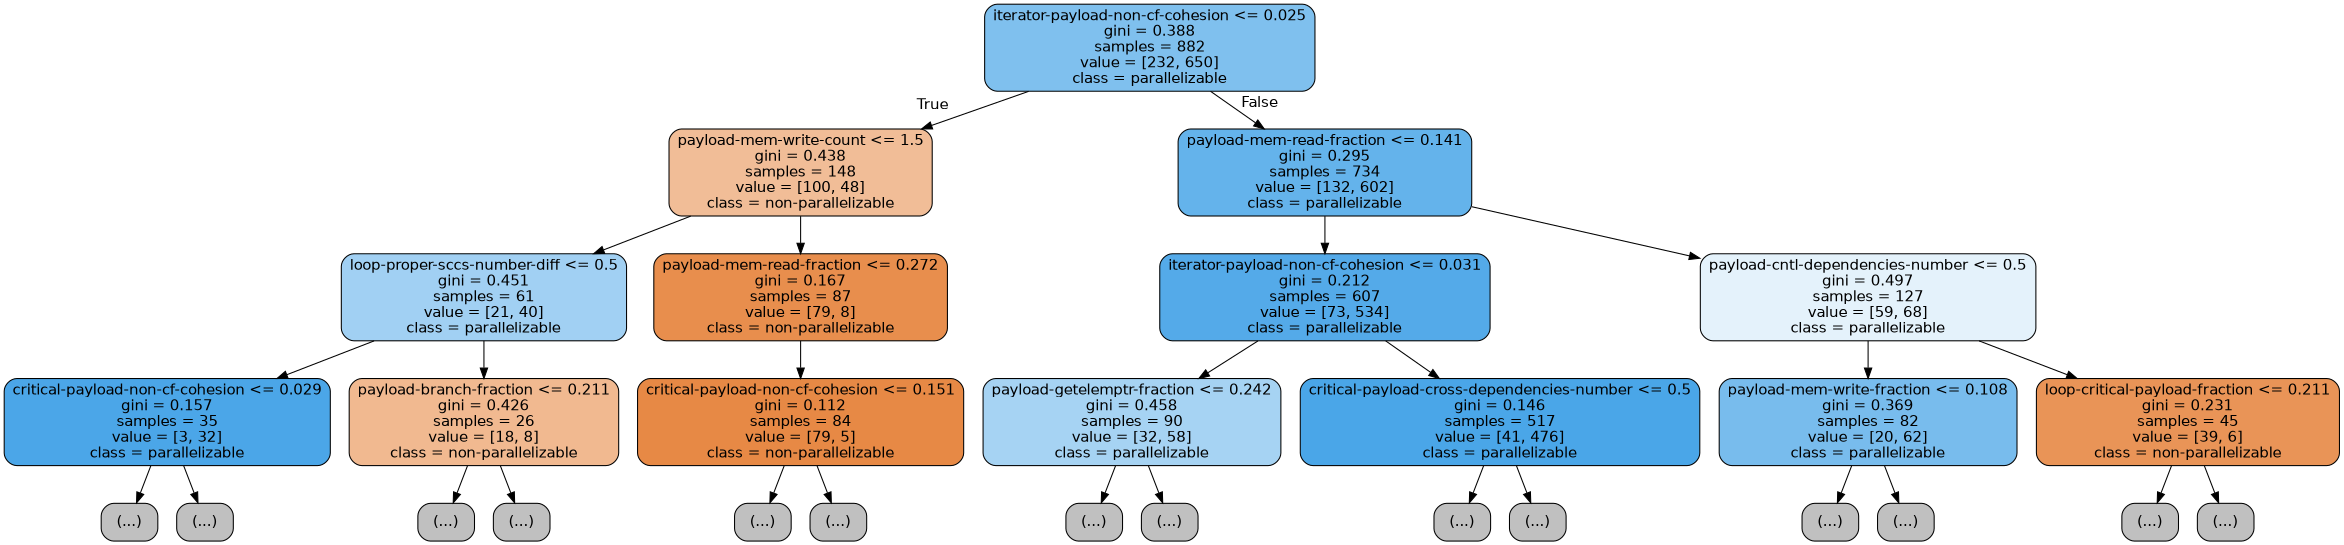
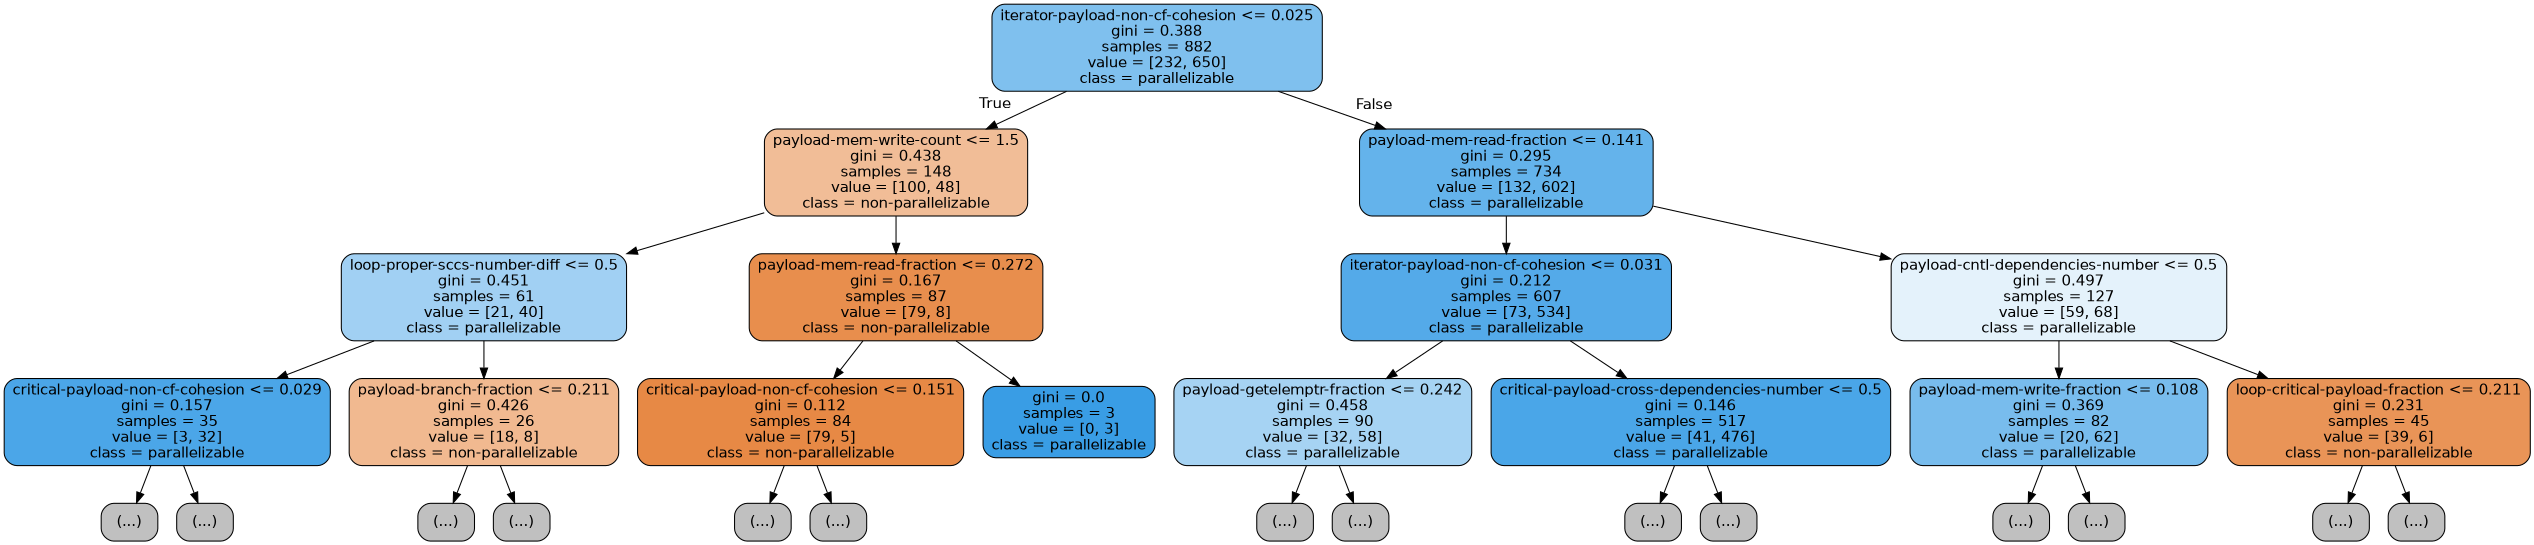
node "gini = 0.0 samples = 3 value = [0, 3] class = parallelizable": added
